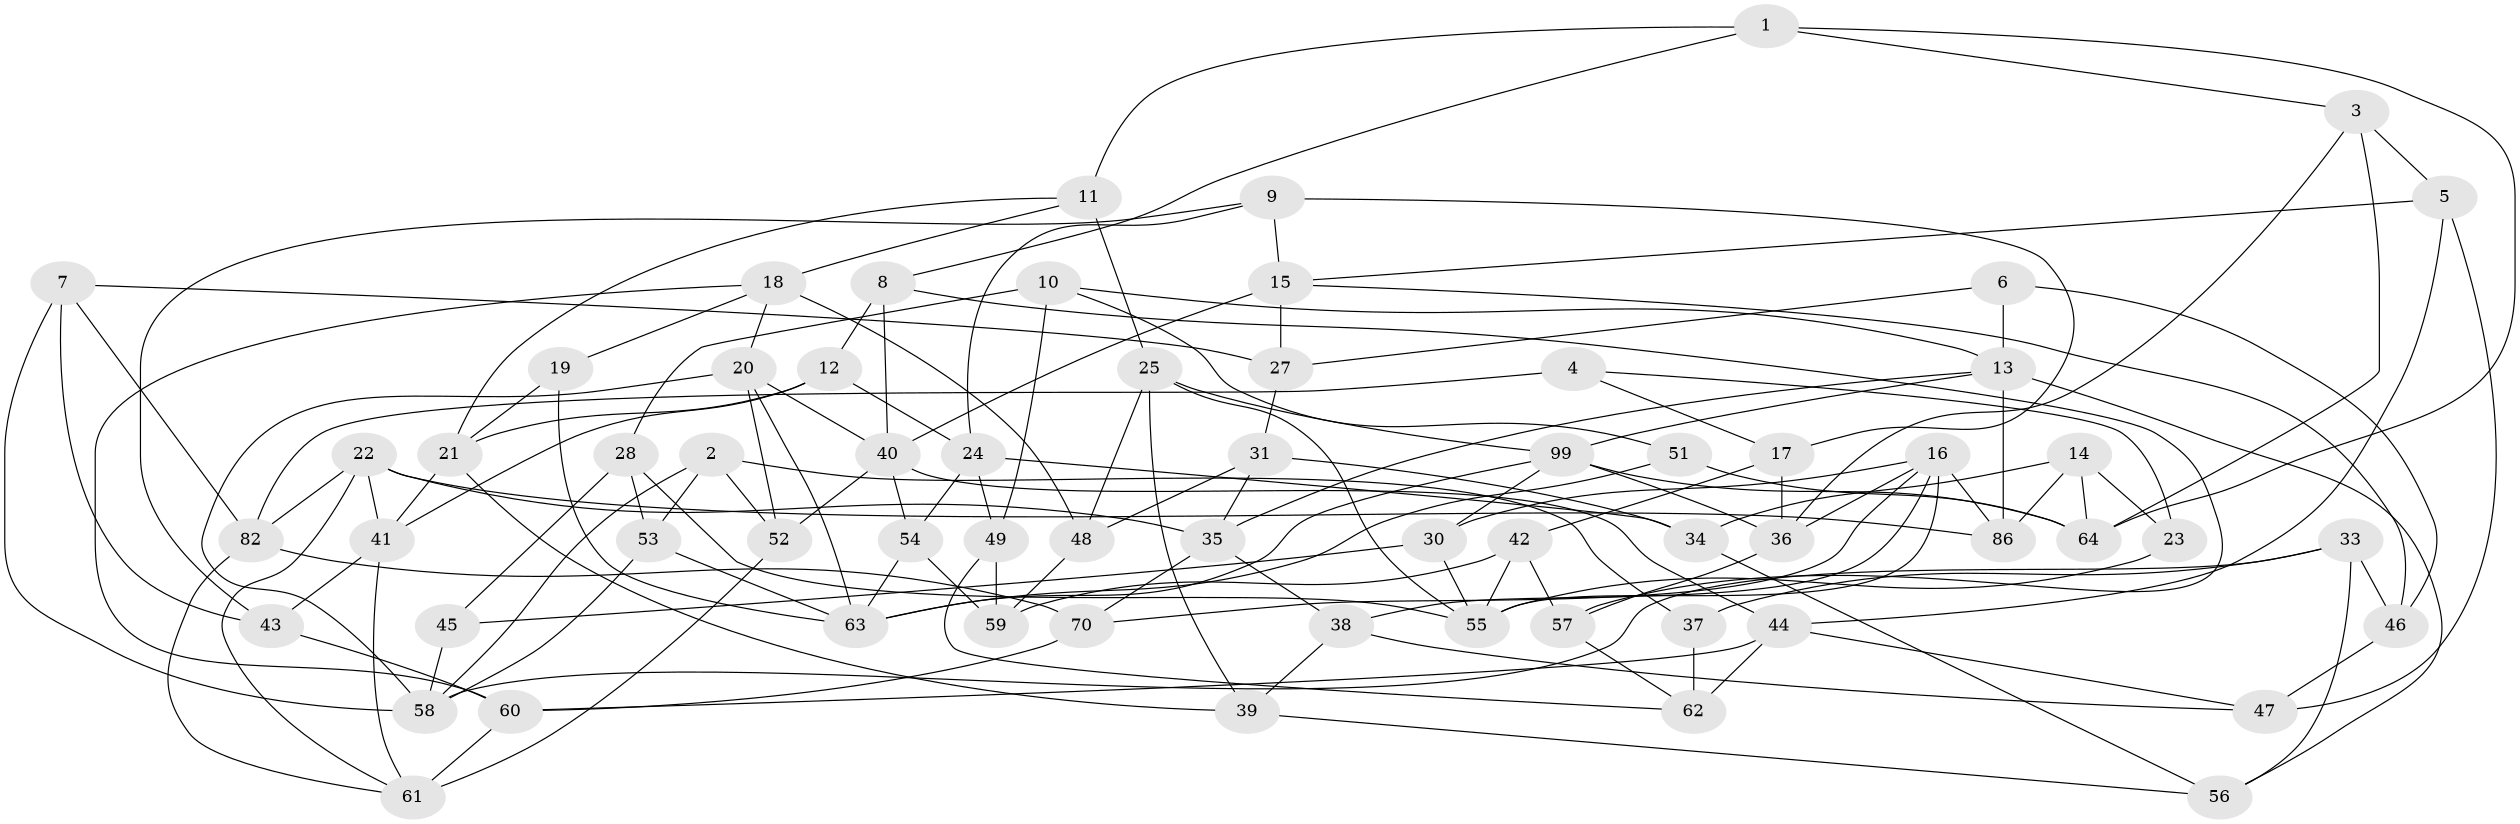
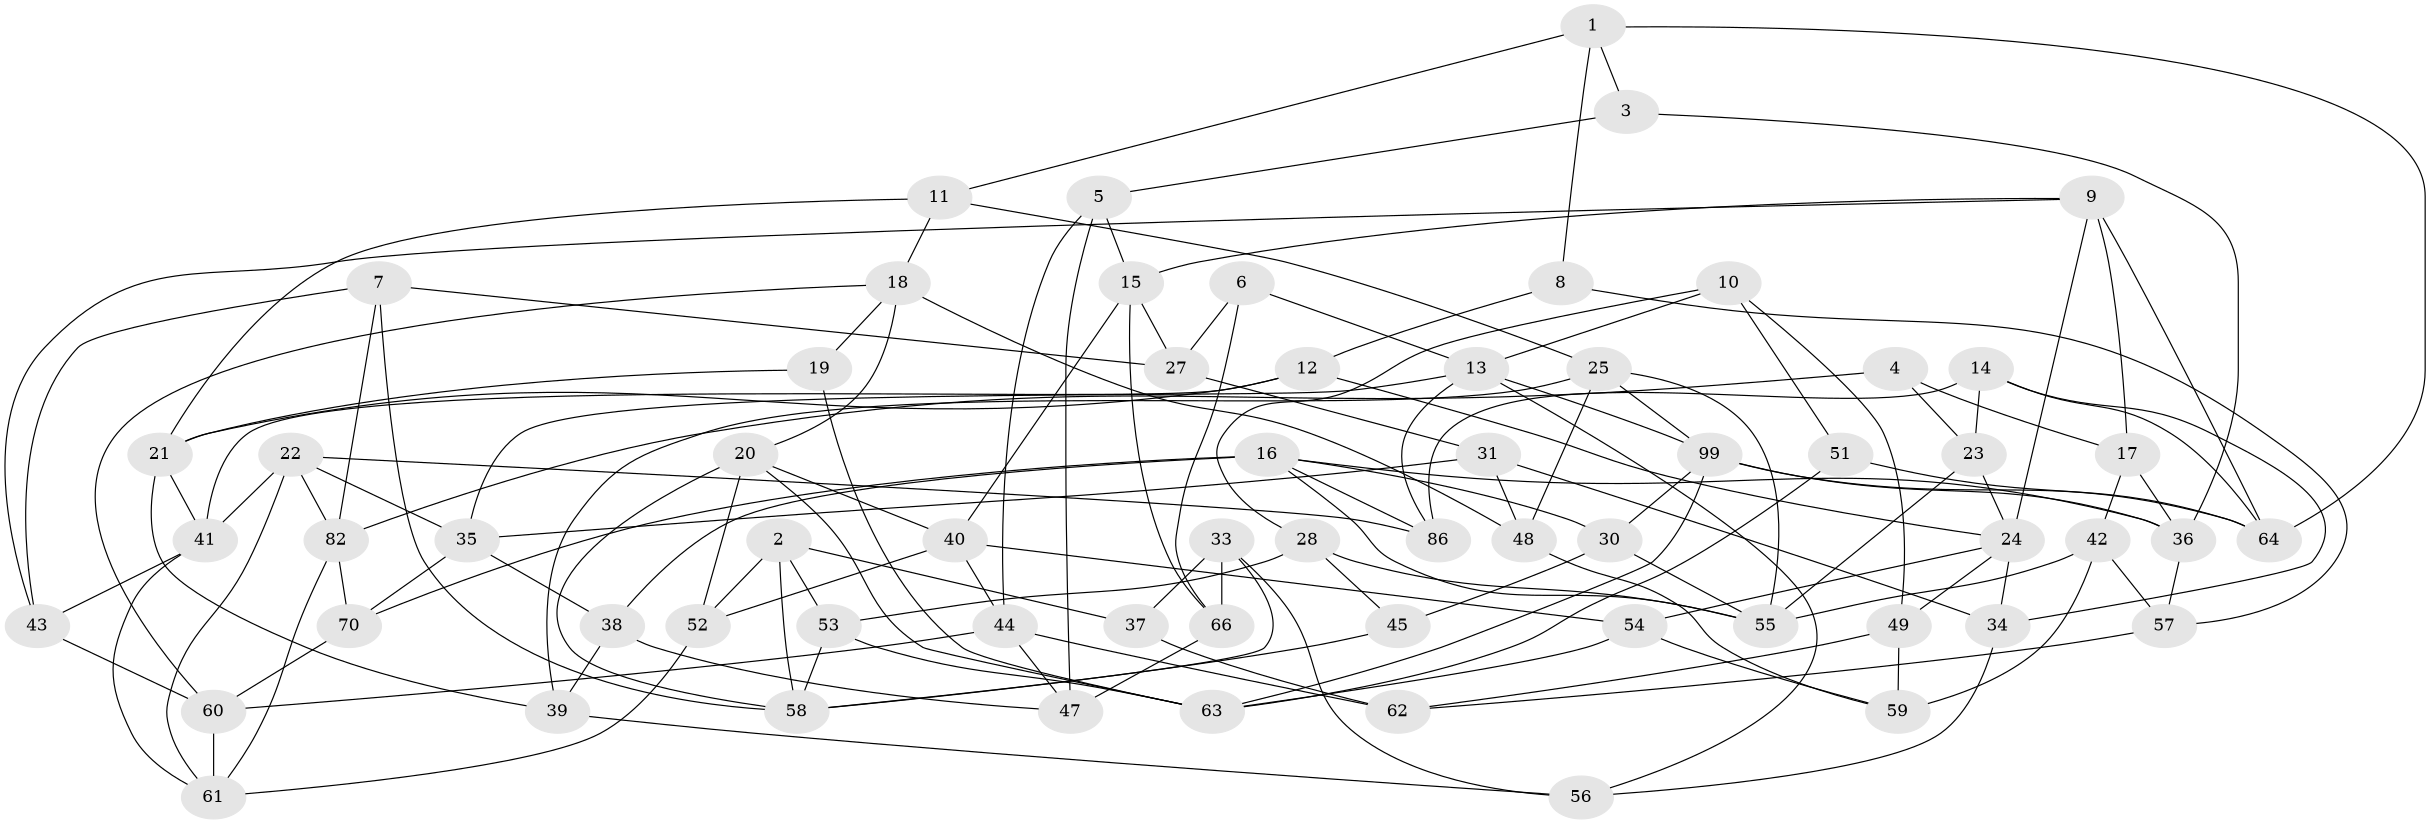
edge "8" -- "40": removed
edge "3" -- "64": now "9" -- "64"
edge "23" -- "24": added
node "46": label "46" -> "66"
